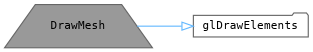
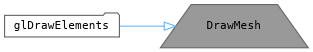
edge "DrawMesh" -> "glDrawElements": reversed
